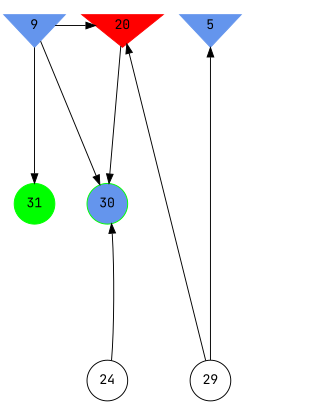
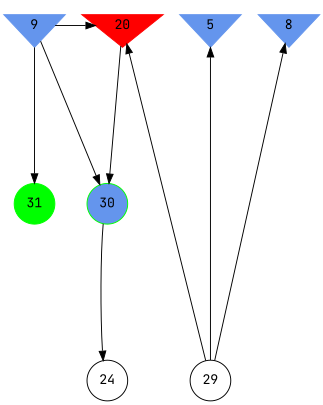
node "8": added
edge "24" -> "30": reversed
